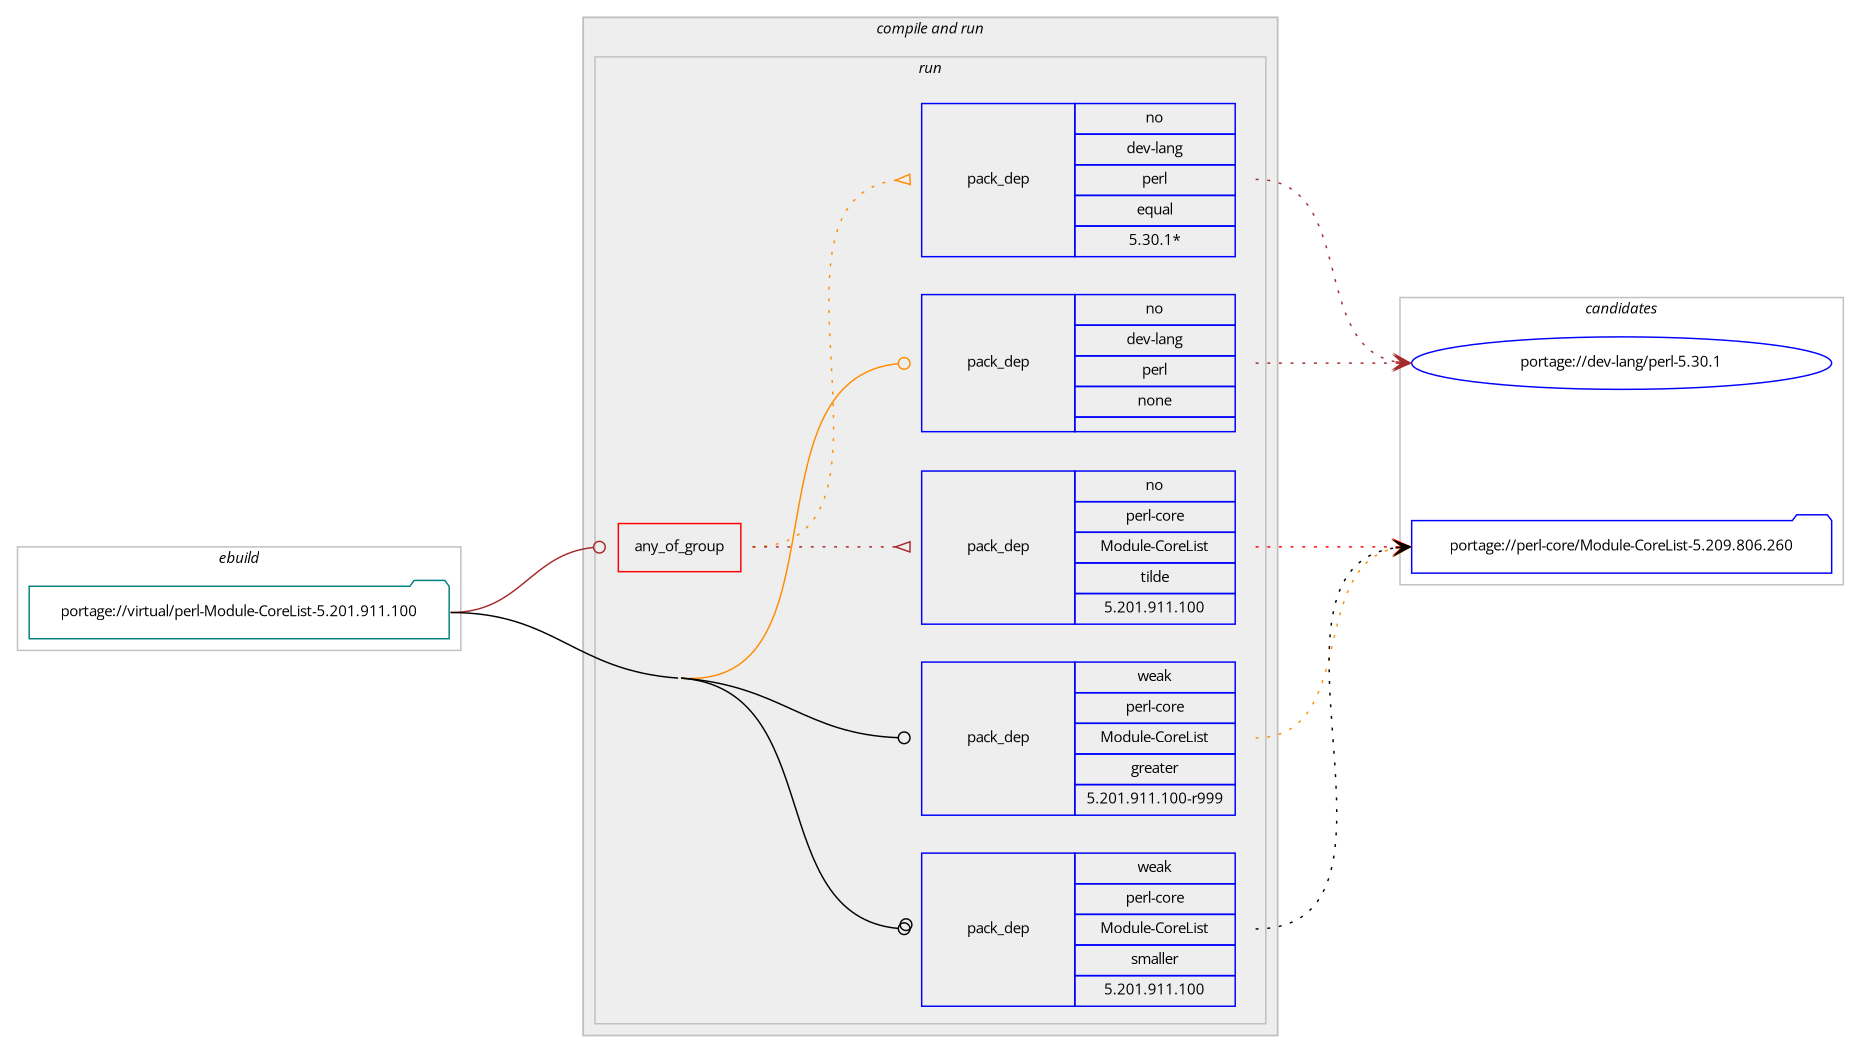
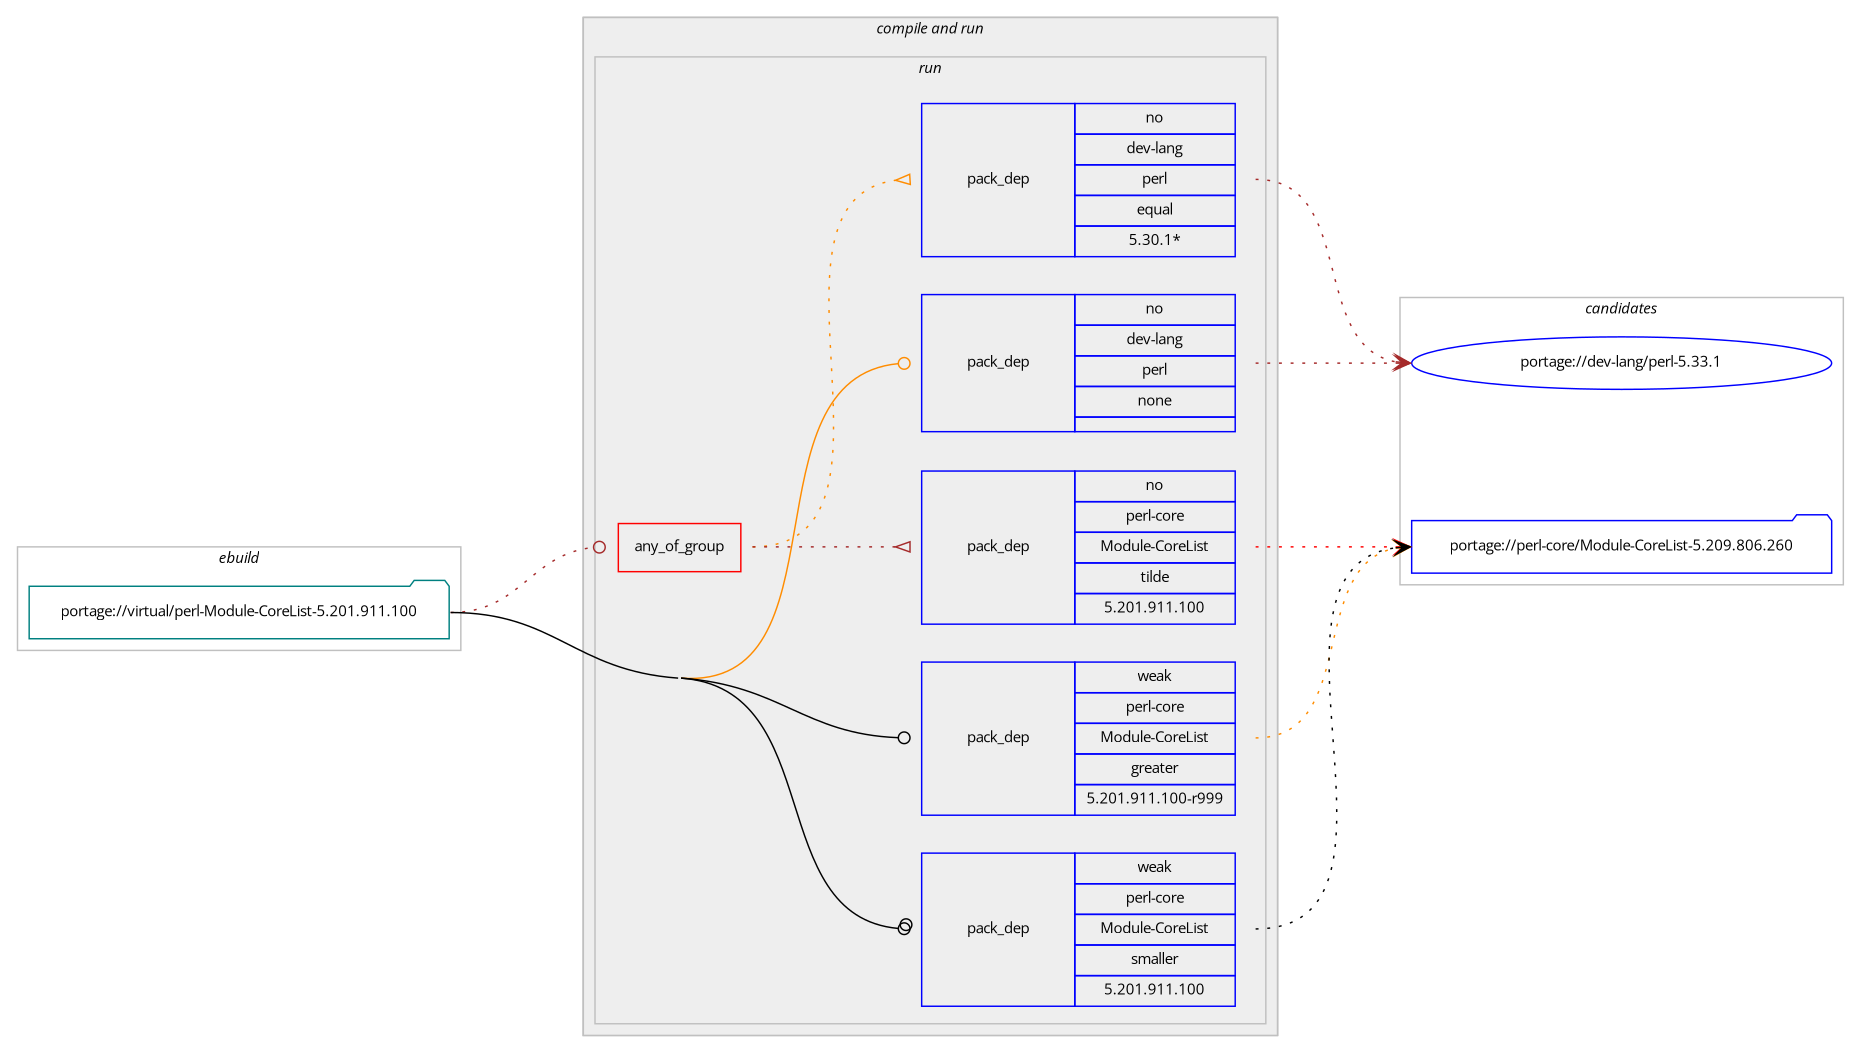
node "portage://dev-lang/perl-5.30.1": label "portage://dev-lang/perl-5.30.1" -> "portage://dev-lang/perl-5.33.1"
edge "portage://virtual/perl-Module-CoreList-5.201.911.100" -> "any_of_group": style solid -> dotted
